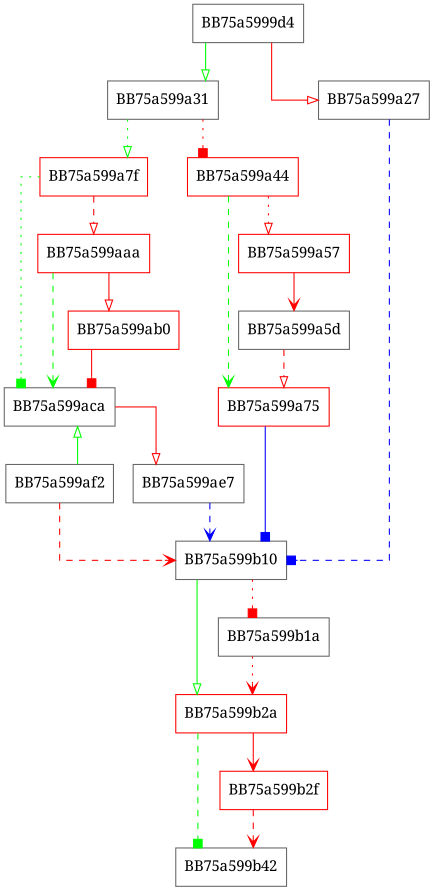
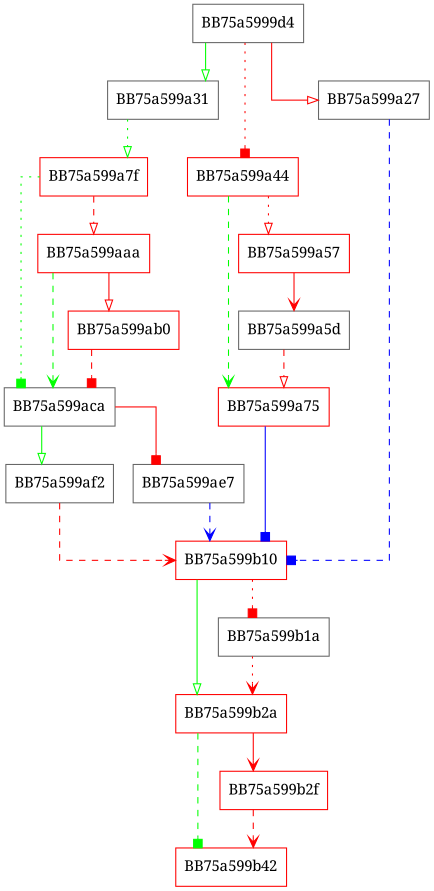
edge "BB75a599a31" -> "BB75a599a44": now "BB75a5999d4" -> "BB75a599a44"
edge "BB75a599ab0" -> "BB75a599aca": style solid -> dashed
edge "BB75a599aca" -> "BB75a599ae7": arrowhead onormal -> box
edge "BB75a599af2" -> "BB75a599aca": reversed
node "BB75a599b10": color gray40 -> red
node "BB75a599b42": color gray40 -> red
